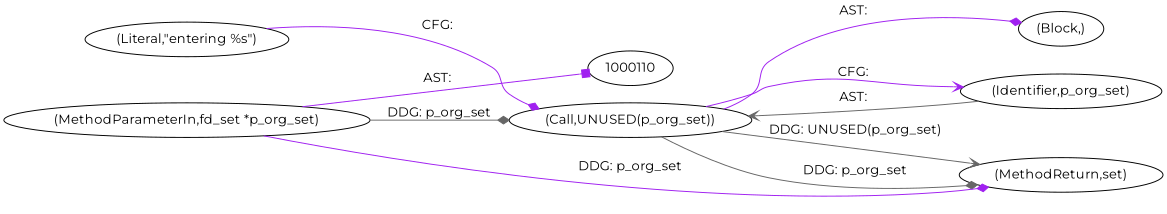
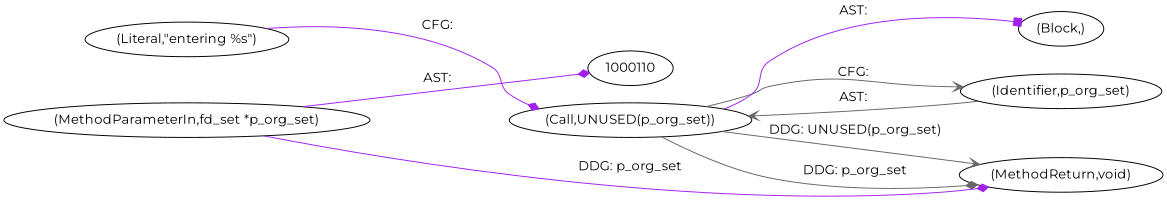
edge "(Call,UNUSED(p_org_set))" -> "(Block,)": arrowhead diamond -> box
edge "(Call,UNUSED(p_org_set))" -> "(Identifier,p_org_set)": color purple -> gray40
edge "(MethodParameterIn,fd_set *p_org_set)" -> "1000110": arrowhead box -> diamond
edge "(MethodParameterIn,fd_set *p_org_set)" -> "(Call,UNUSED(p_org_set))": removed, label "DDG: p_org_set"
node "(MethodReturn,set)": label "(MethodReturn,set)" -> "(MethodReturn,void)"
